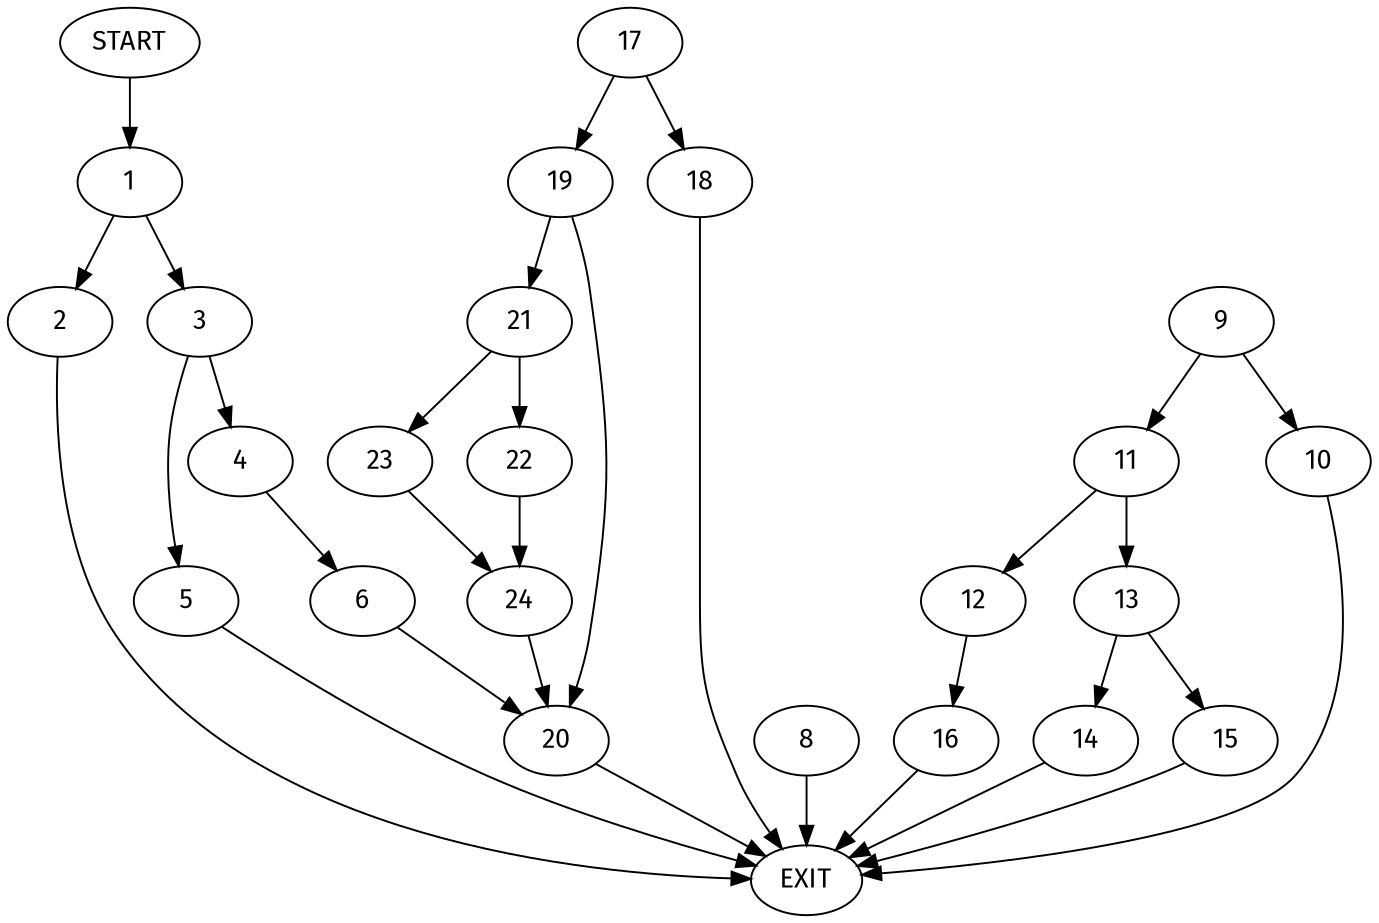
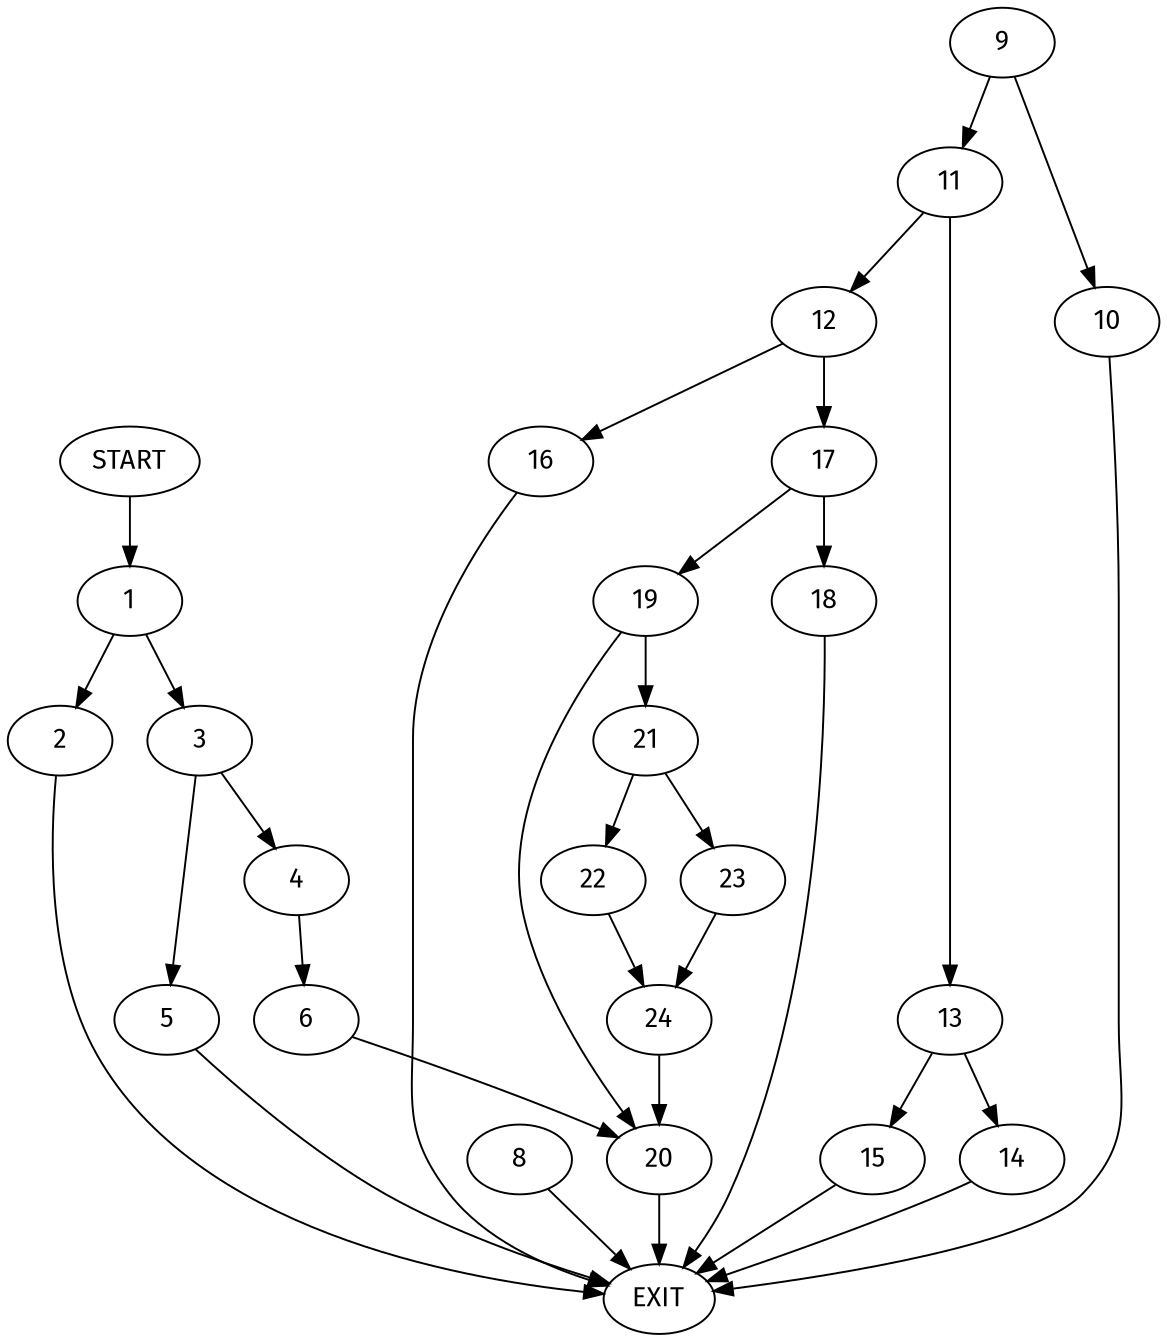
edge "12" -> "17": added
